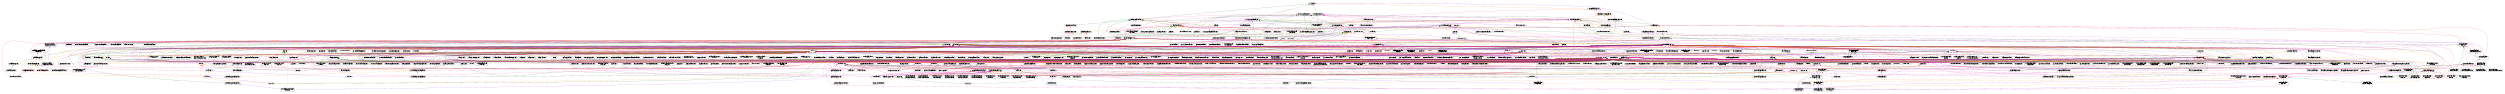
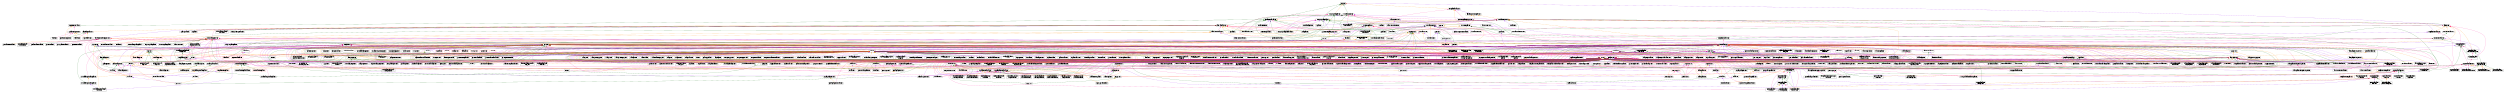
node "inheritance_2_classes _abstract.cpp": removed
